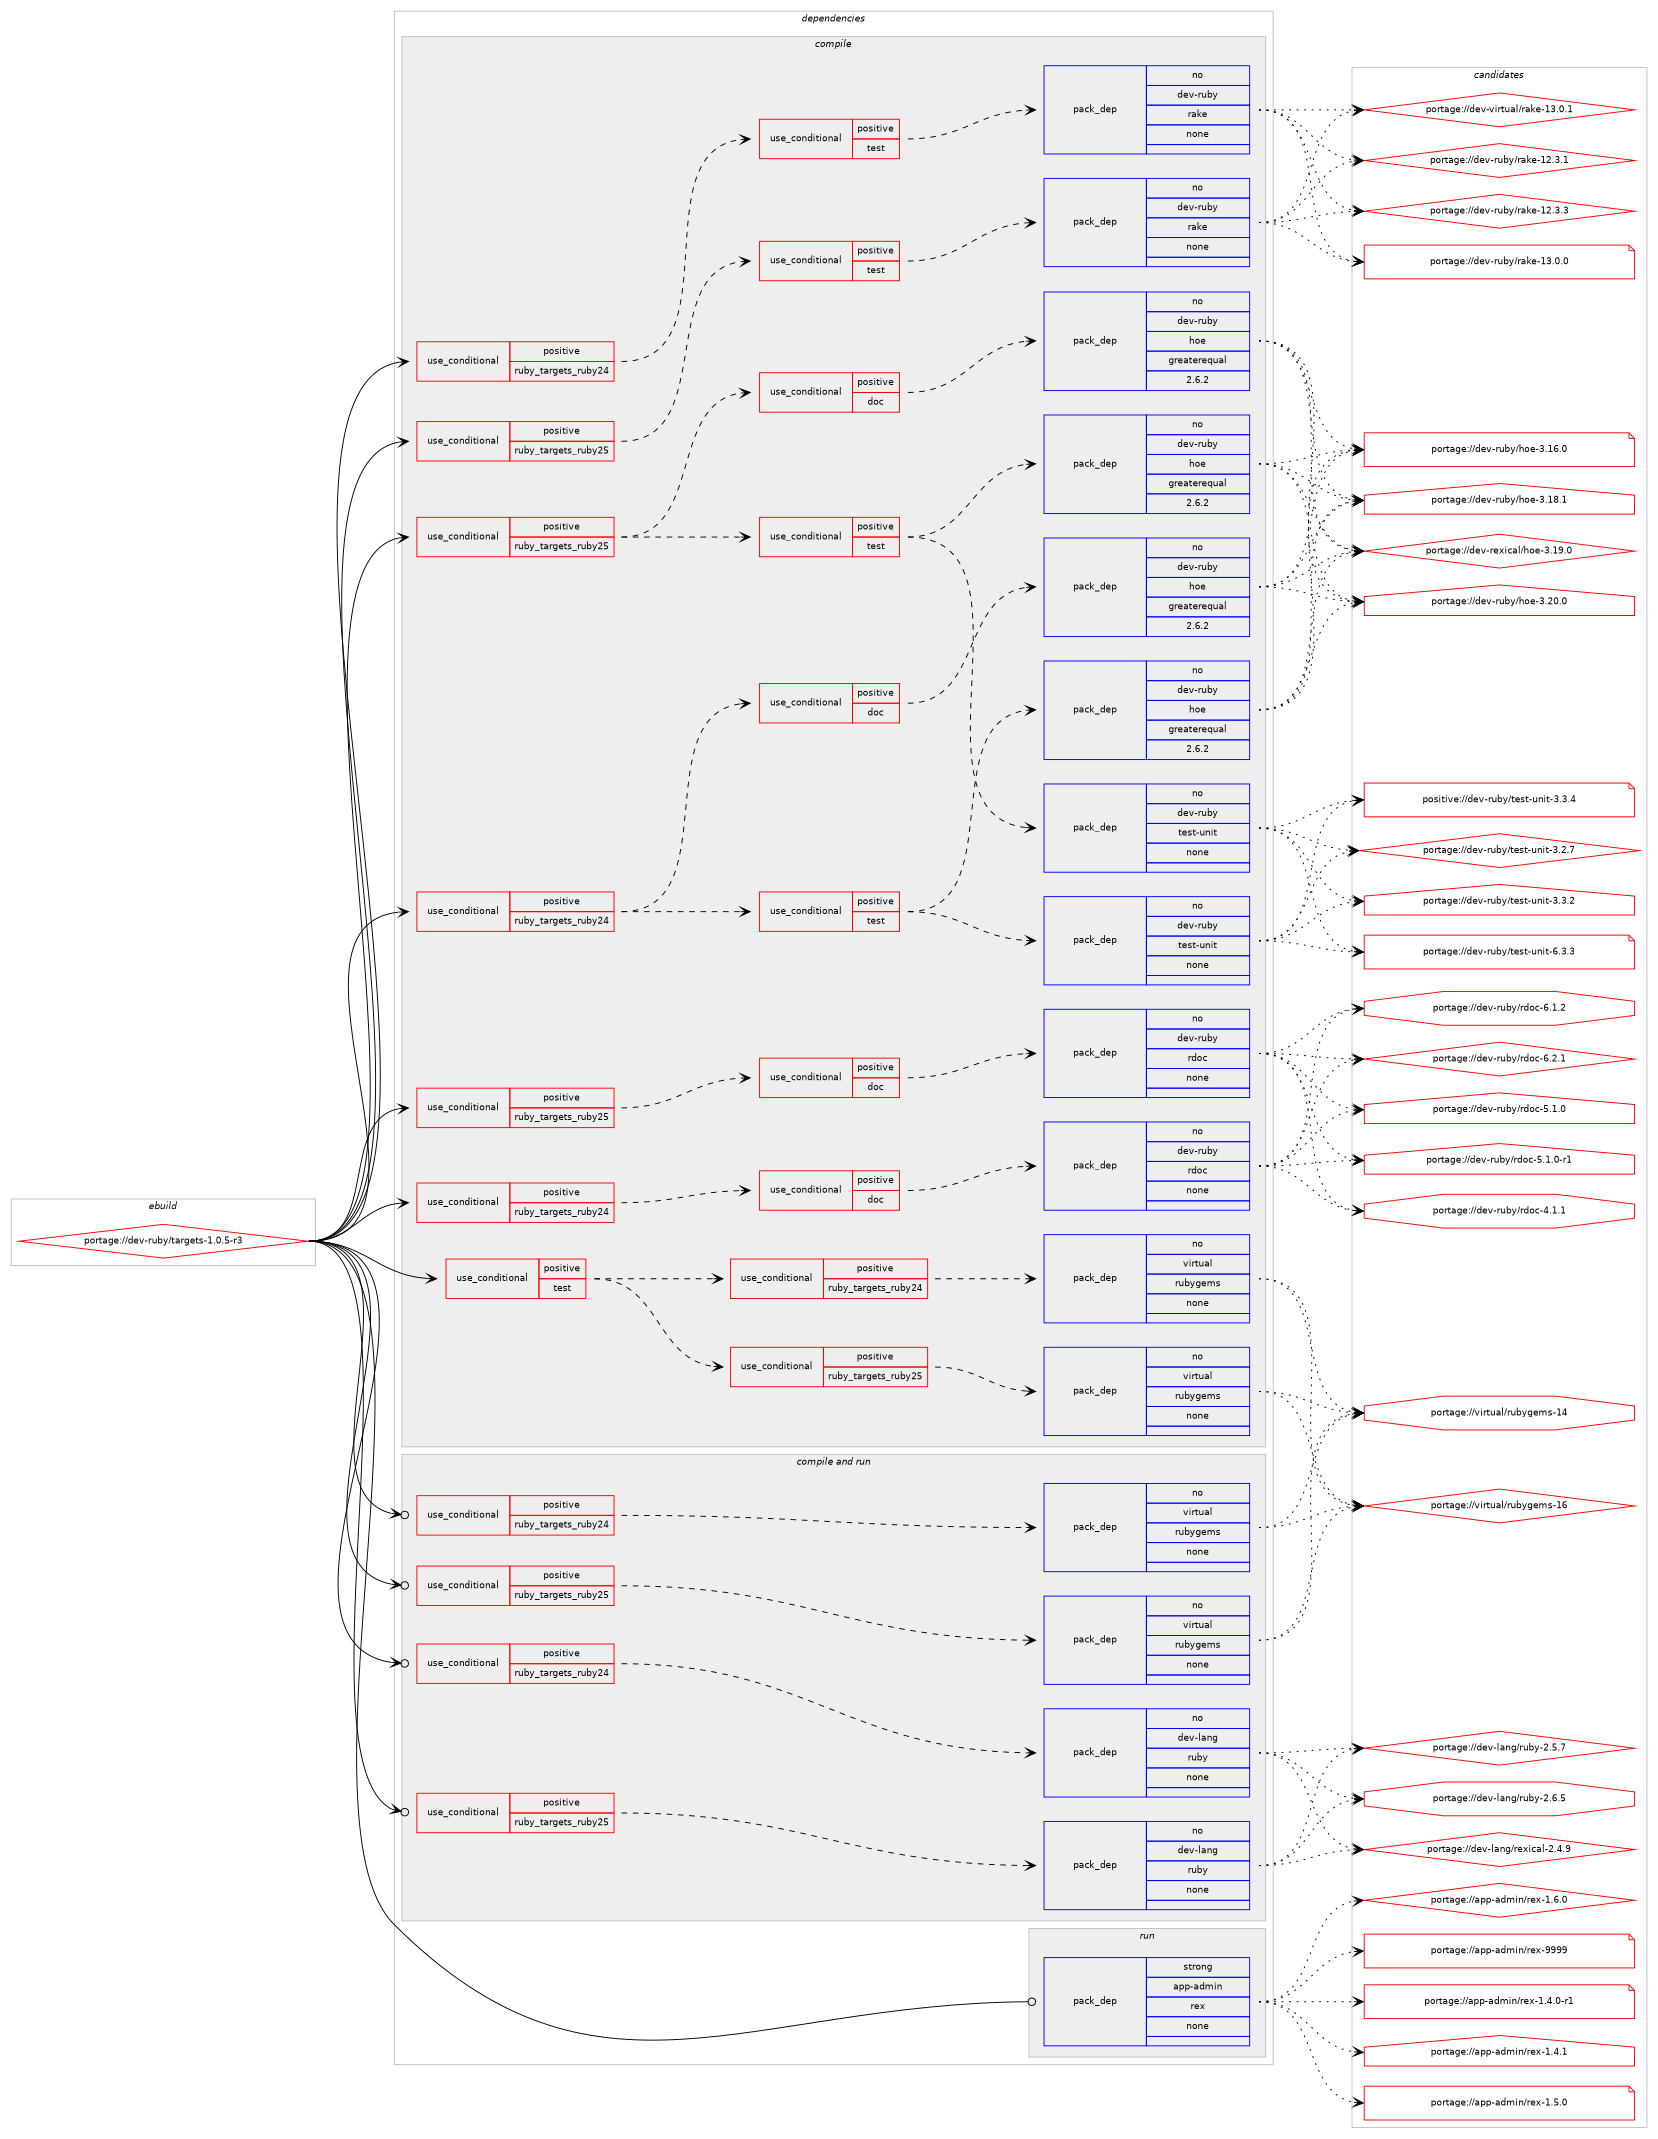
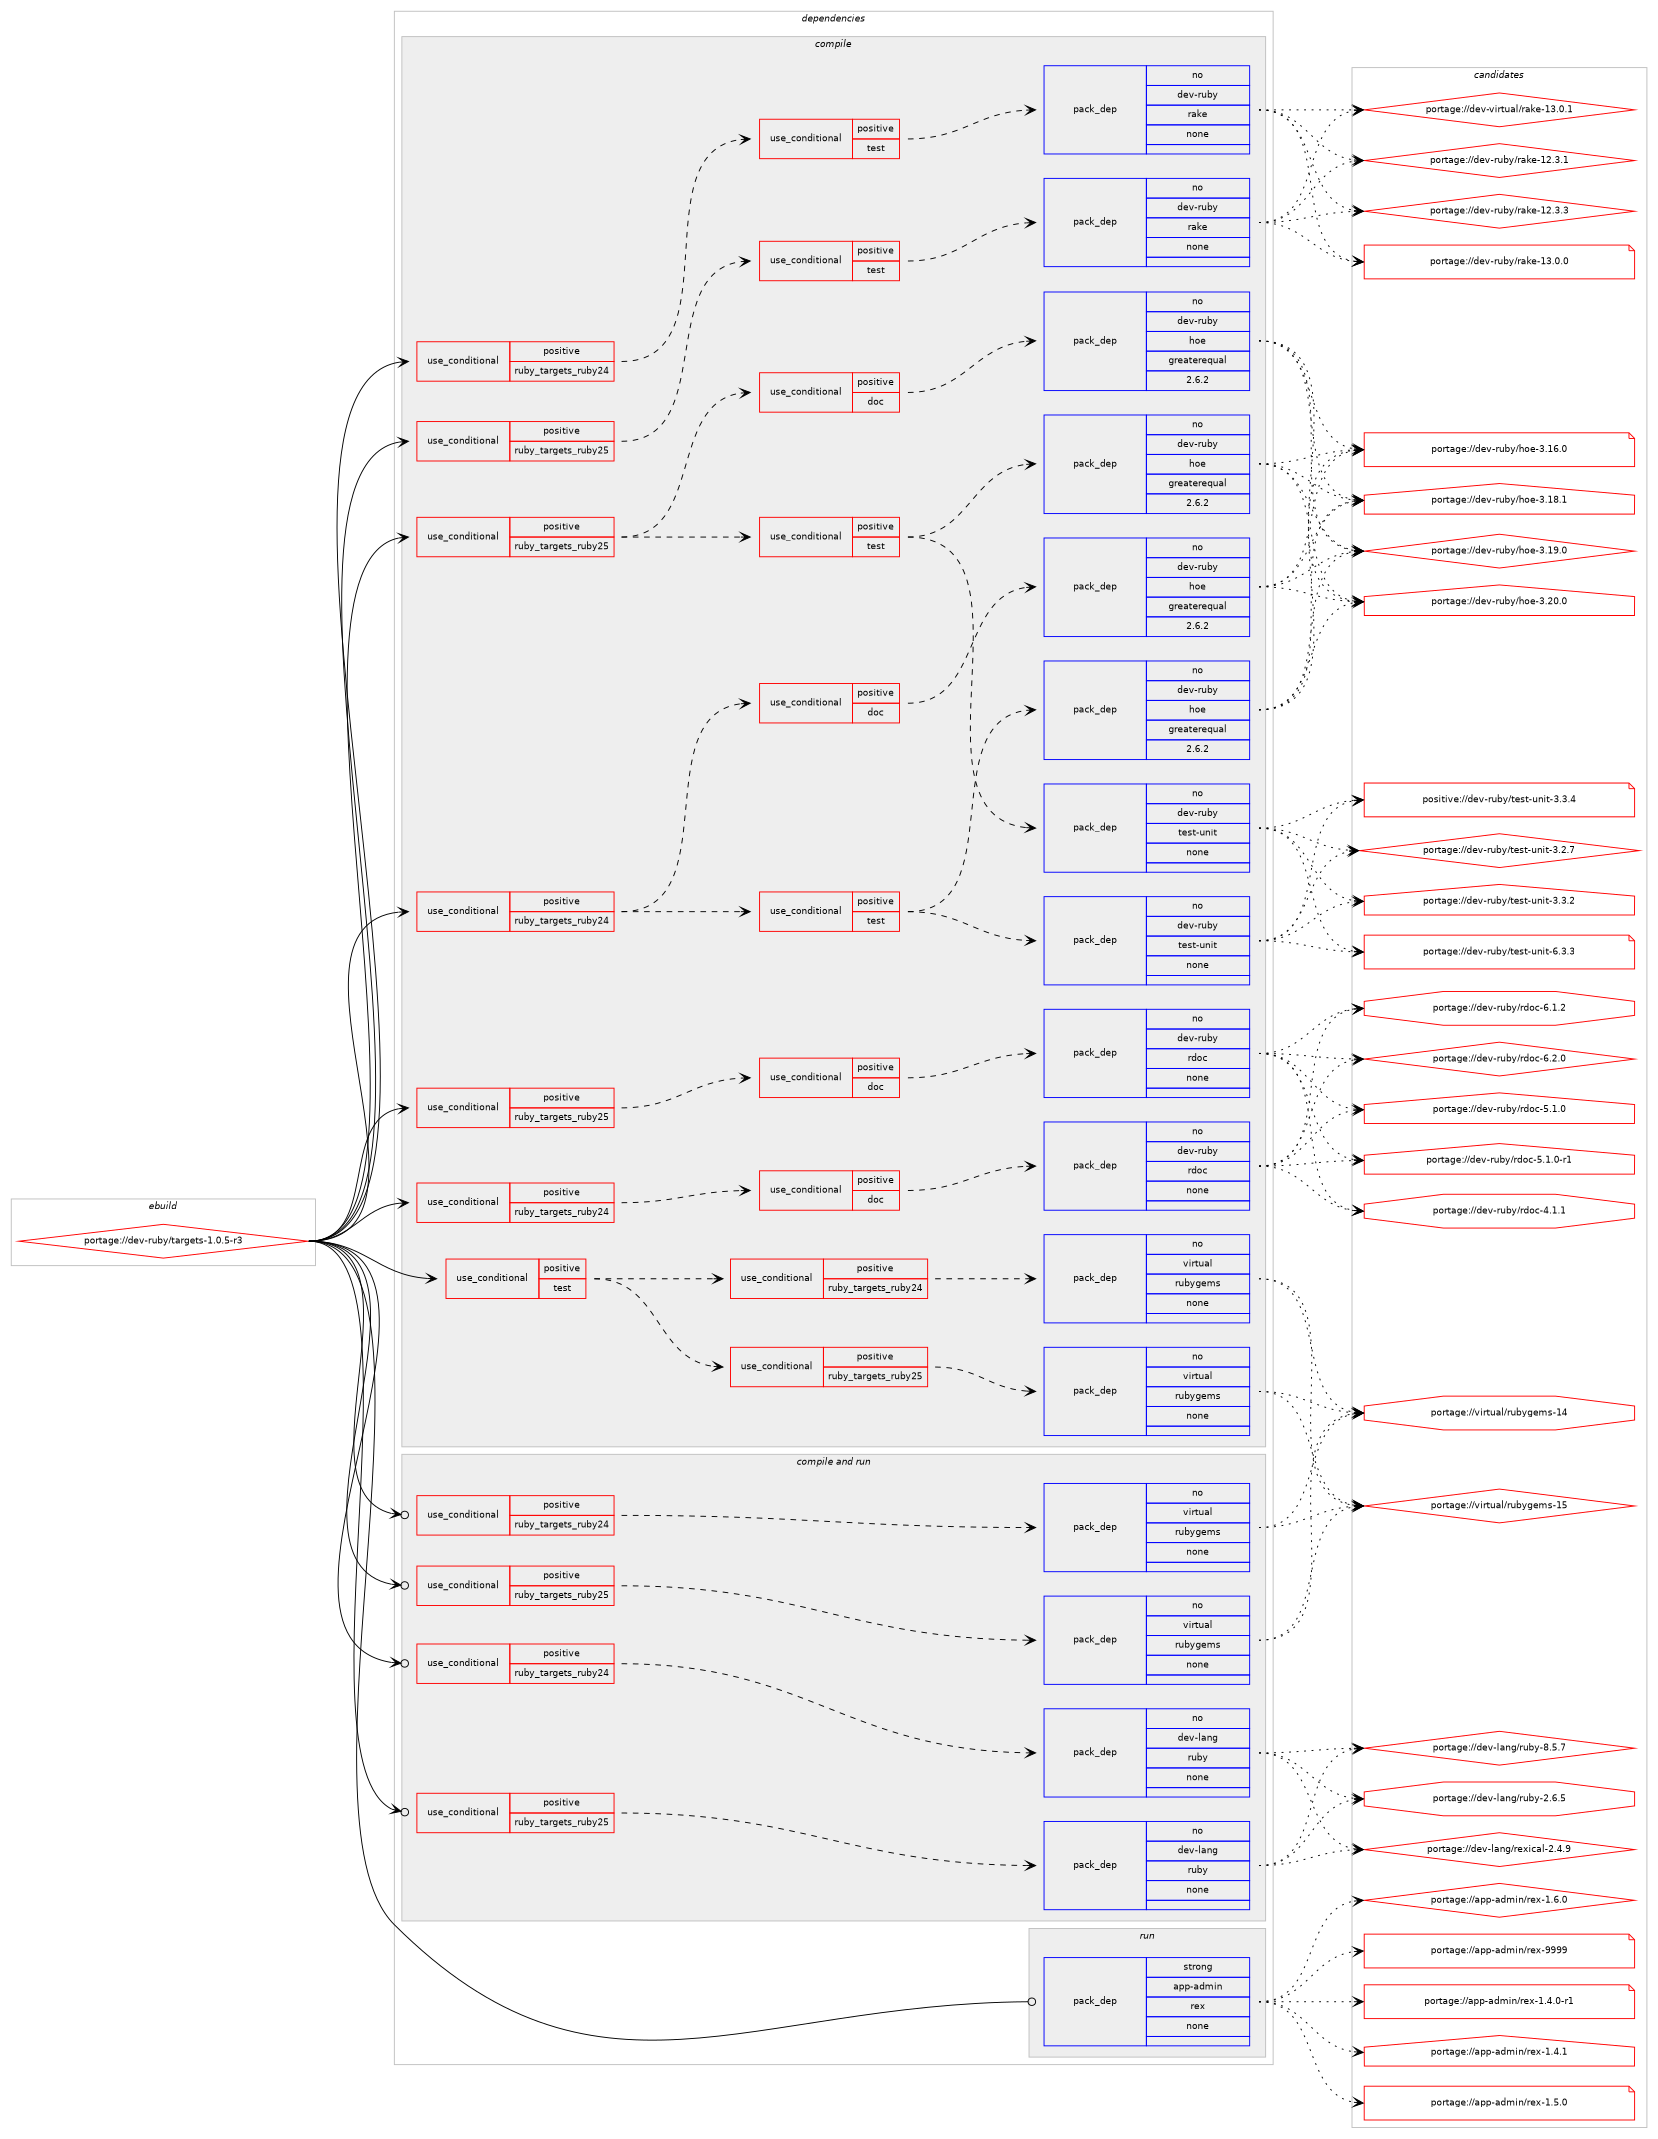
node "portage://dev-rexical/hoe-3.19.0": label "portage://dev-rexical/hoe-3.19.0" -> "portage://dev-ruby/hoe-3.19.0"
node "portage://dev-ruby/rdoc-6.2.1": label "portage://dev-ruby/rdoc-6.2.1" -> "portage://dev-ruby/rdoc-6.2.0"
node "portage://virtual/rubygems-16": label "portage://virtual/rubygems-16" -> "portage://virtual/rubygems-15"
node "portage://dev-lang/ruby-2.5.7": label "portage://dev-lang/ruby-2.5.7" -> "portage://dev-lang/ruby-8.5.7"
